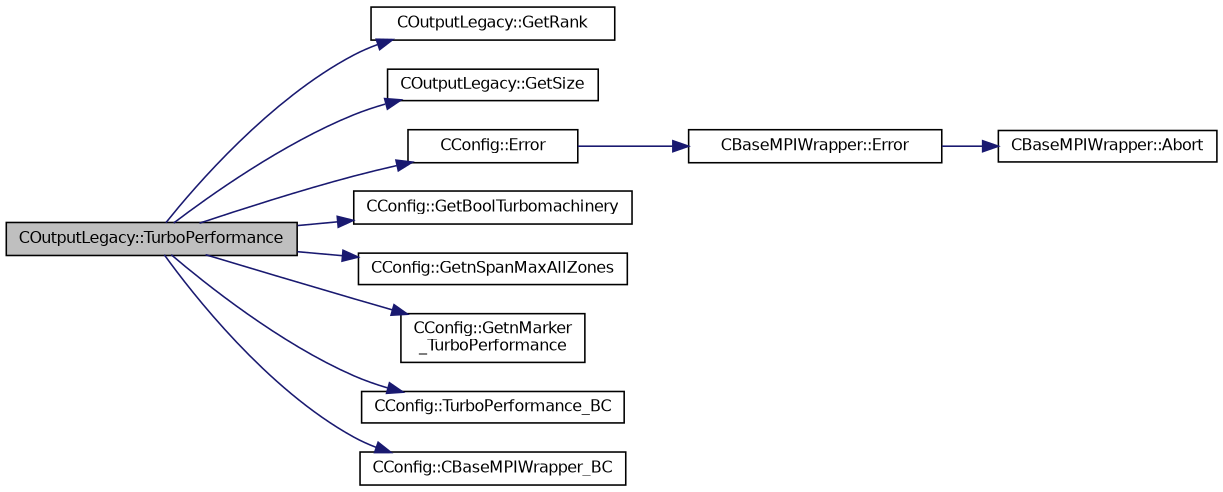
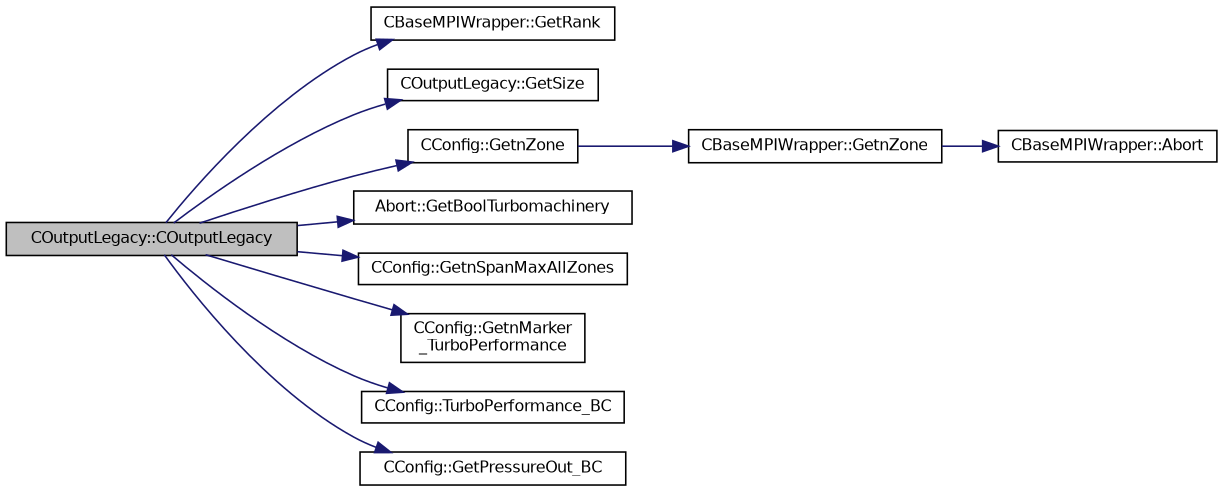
node "COutputLegacy::GetRank": label "COutputLegacy::GetRank" -> "CBaseMPIWrapper::GetRank"
node "CConfig::Error": label "CConfig::Error" -> "CConfig::GetnZone"
node "CBaseMPIWrapper::Error": label "CBaseMPIWrapper::Error" -> "CBaseMPIWrapper::GetnZone"
node "CConfig::GetBoolTurbomachinery": label "CConfig::GetBoolTurbomachinery" -> "Abort::GetBoolTurbomachinery"
node "COutputLegacy::TurboPerformance": label "COutputLegacy::TurboPerformance" -> "COutputLegacy::COutputLegacy"
node "CConfig::CBaseMPIWrapper_BC": label "CConfig::CBaseMPIWrapper_BC" -> "CConfig::GetPressureOut_BC"
